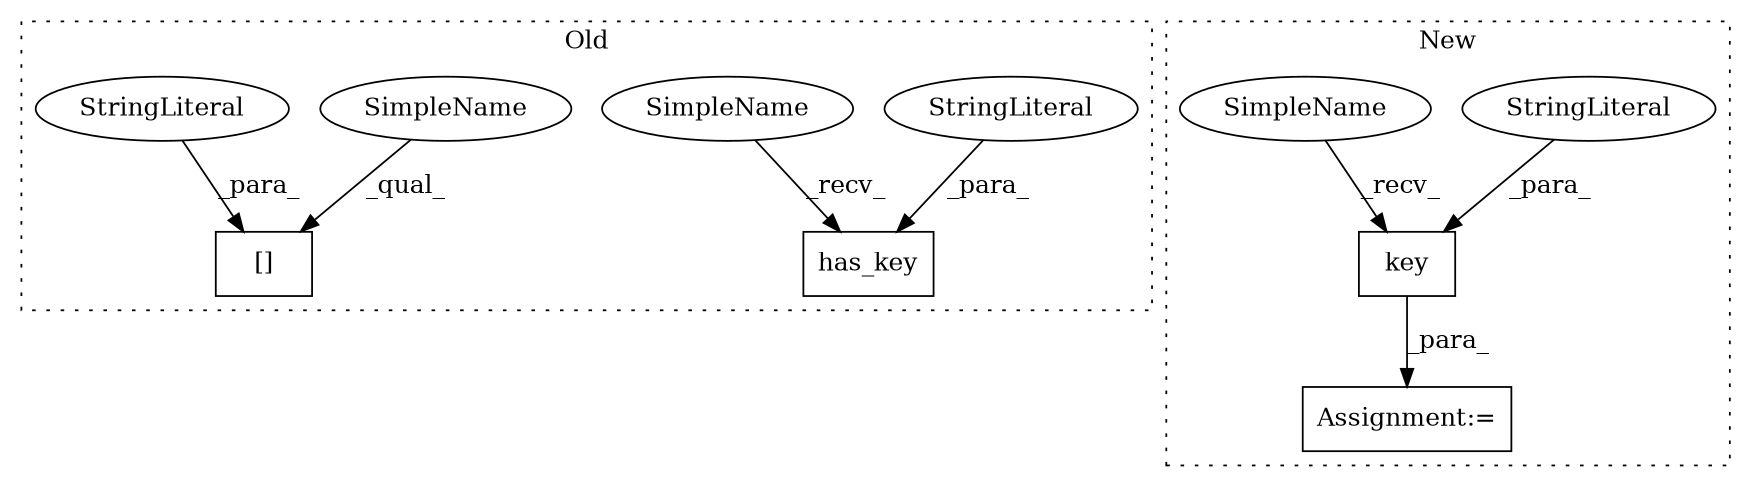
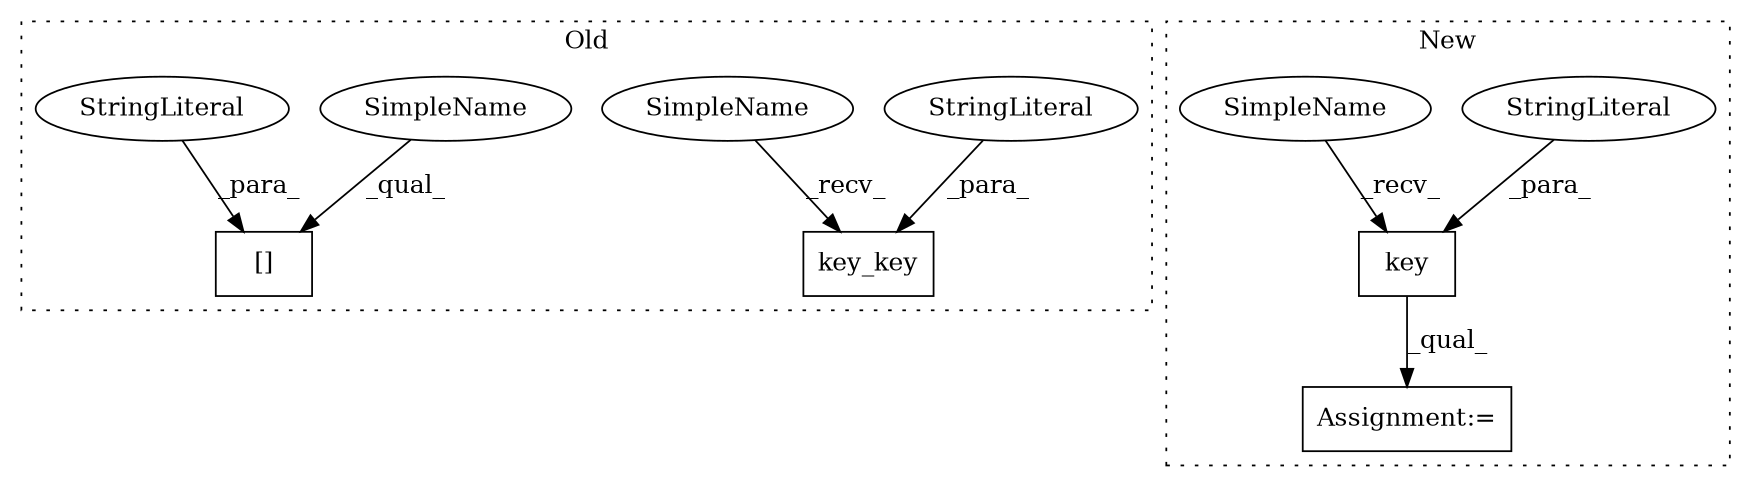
node "has_key": label "has_key" -> "key_key"
edge "key" -> "Assignment:=": label "_para_" -> "_qual_"
